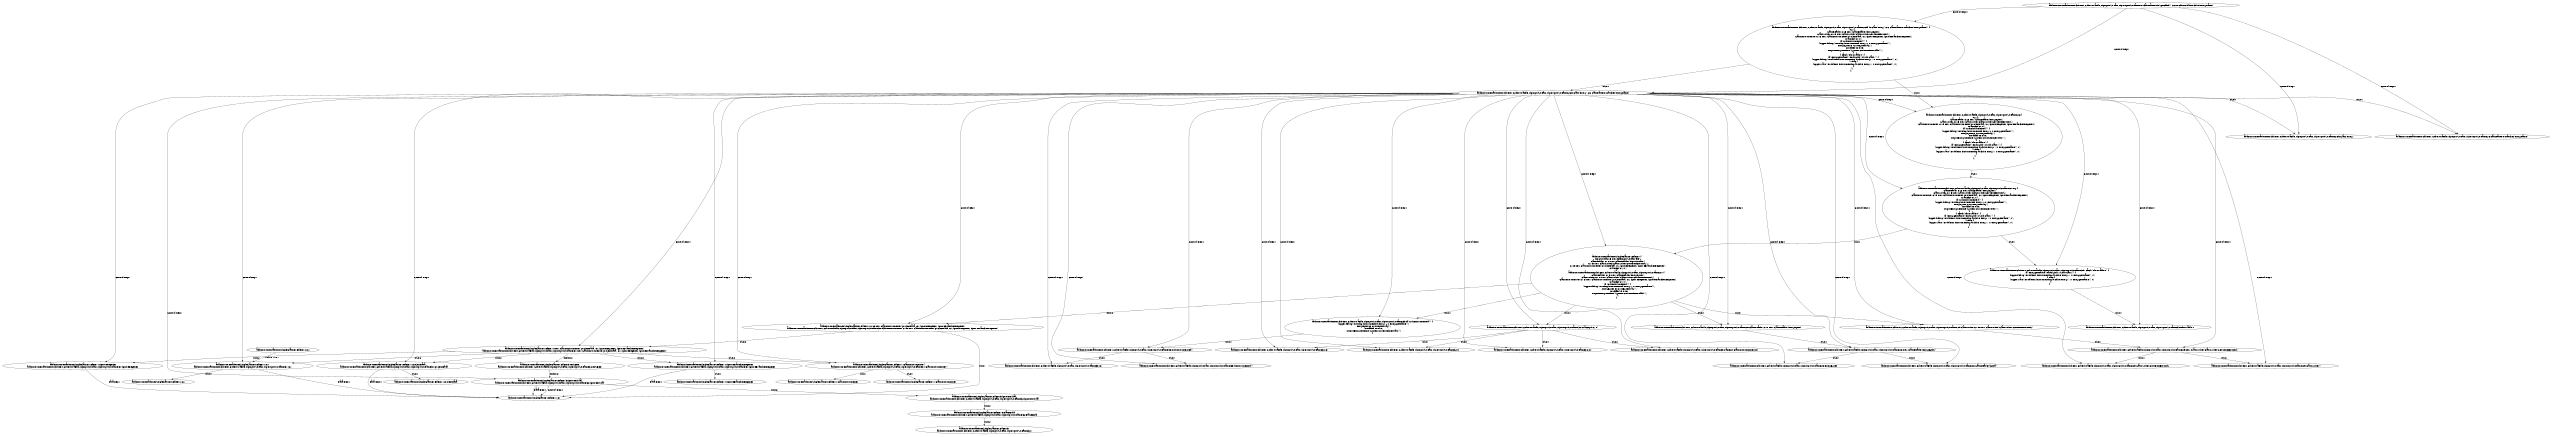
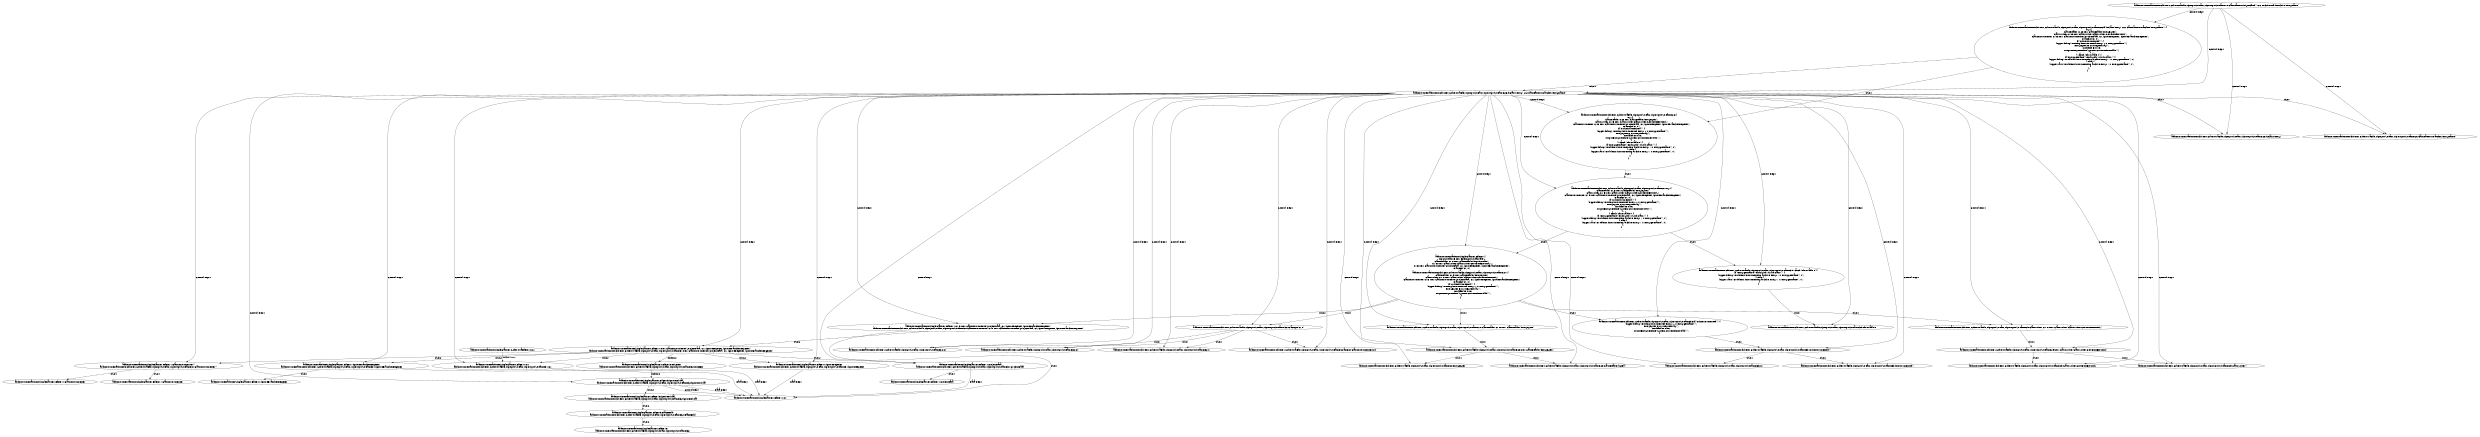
node "addInstrumentationToSingleClass#?,File#10:cw": label "addInstrumentationToSingleClass#?,File#10:cw" -> "addInstrumentationToSingleClass#?,CoberturaFile#10:cw"
node "addInstrumentationToSingleClass#?,File#11:cw": removed
